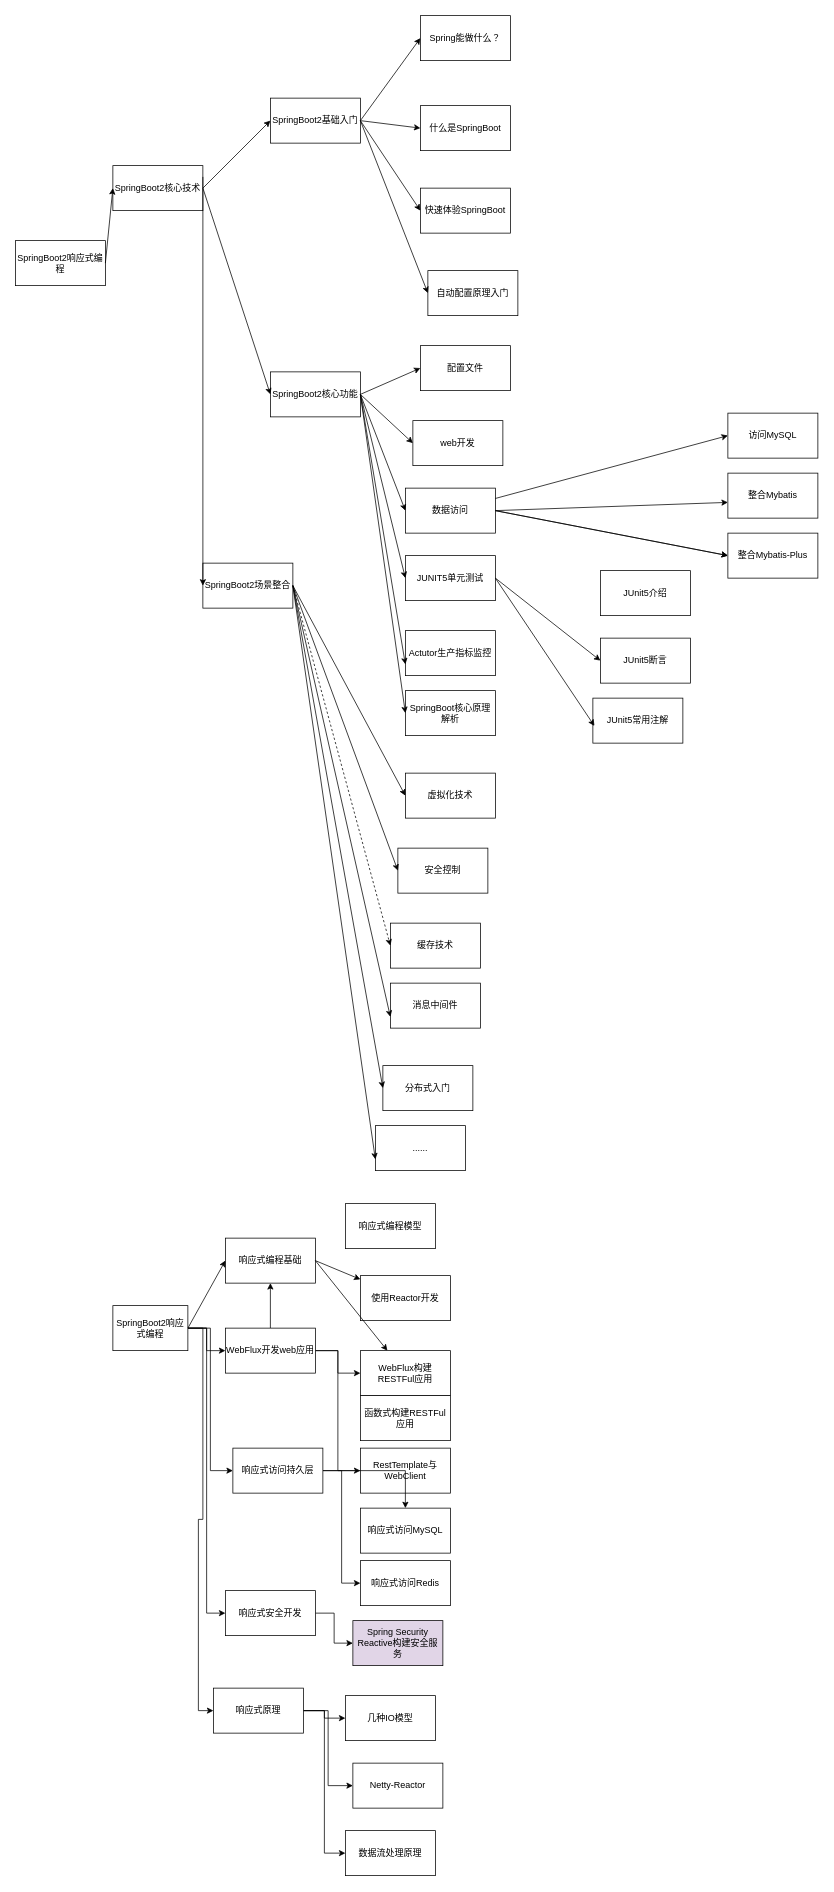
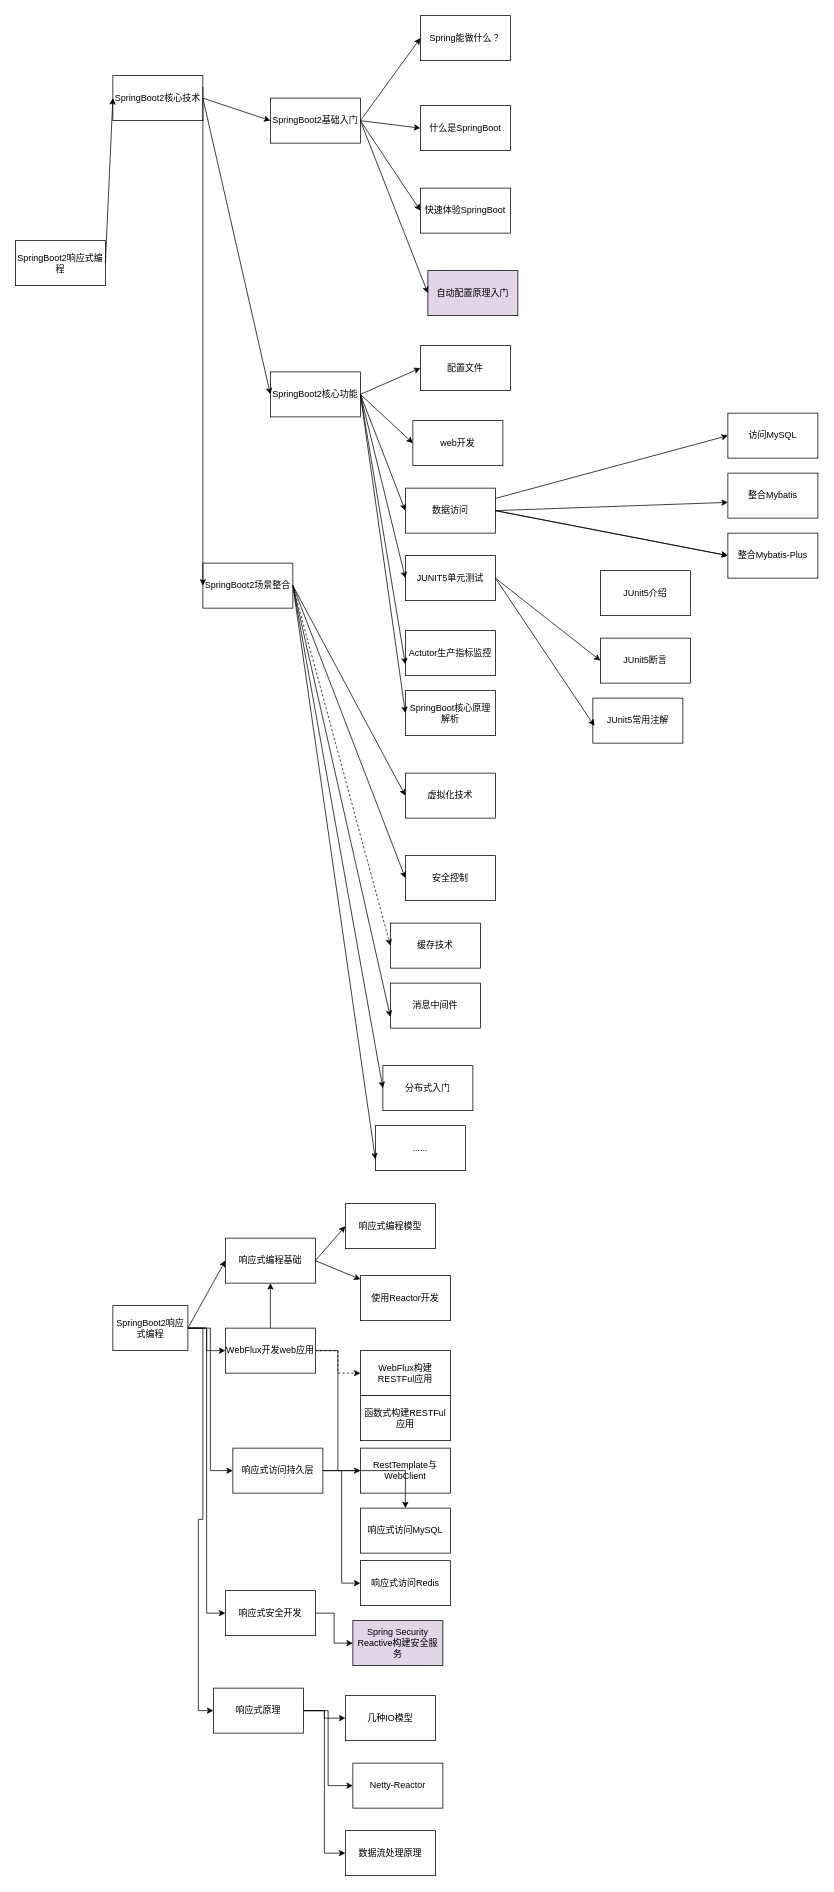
node "SpringBoot2核心技术": moved (158, 188) -> (158, 98)
node "自动配置原理入门": fillcolor #ffffff -> #e1d5e7
node "安全控制": moved (443, 870) -> (450, 878)
edge "响应式编程基础" -> "WebFlux构建RESTFul应用": now "响应式编程基础" -> "响应式编程模型"
edge "WebFlux开发web应用" -> "WebFlux构建RESTFul应用": style solid -> dashed
